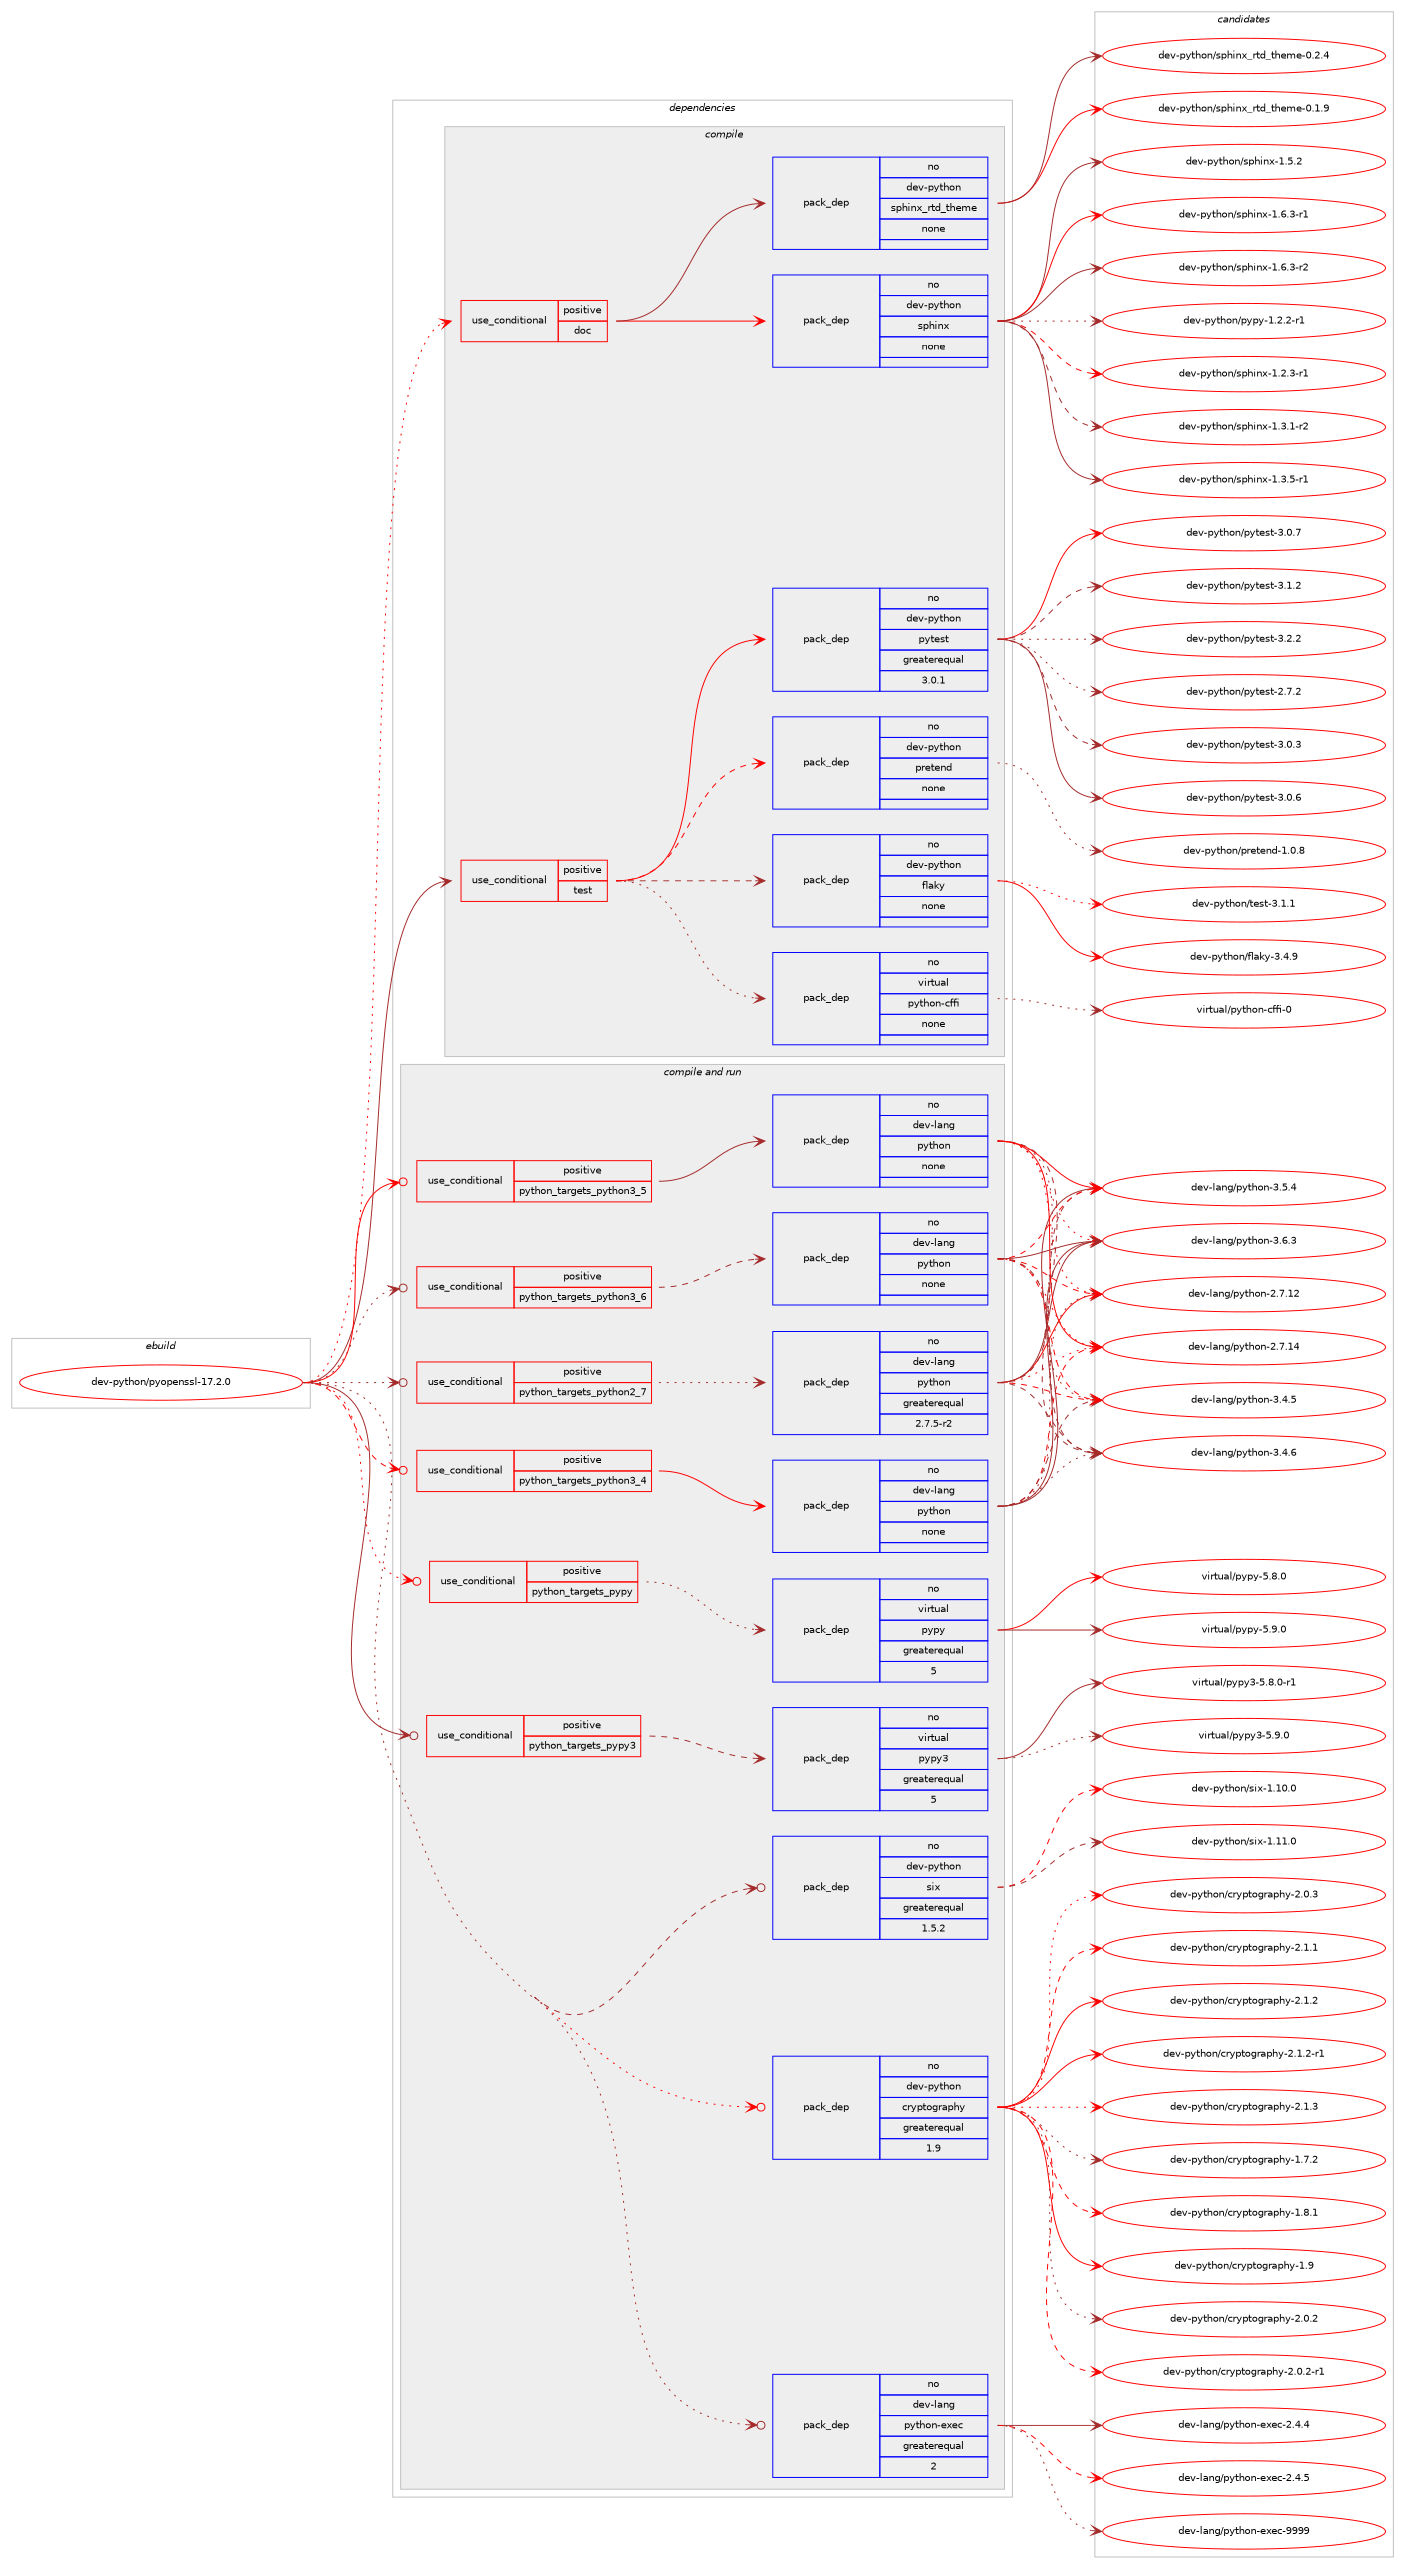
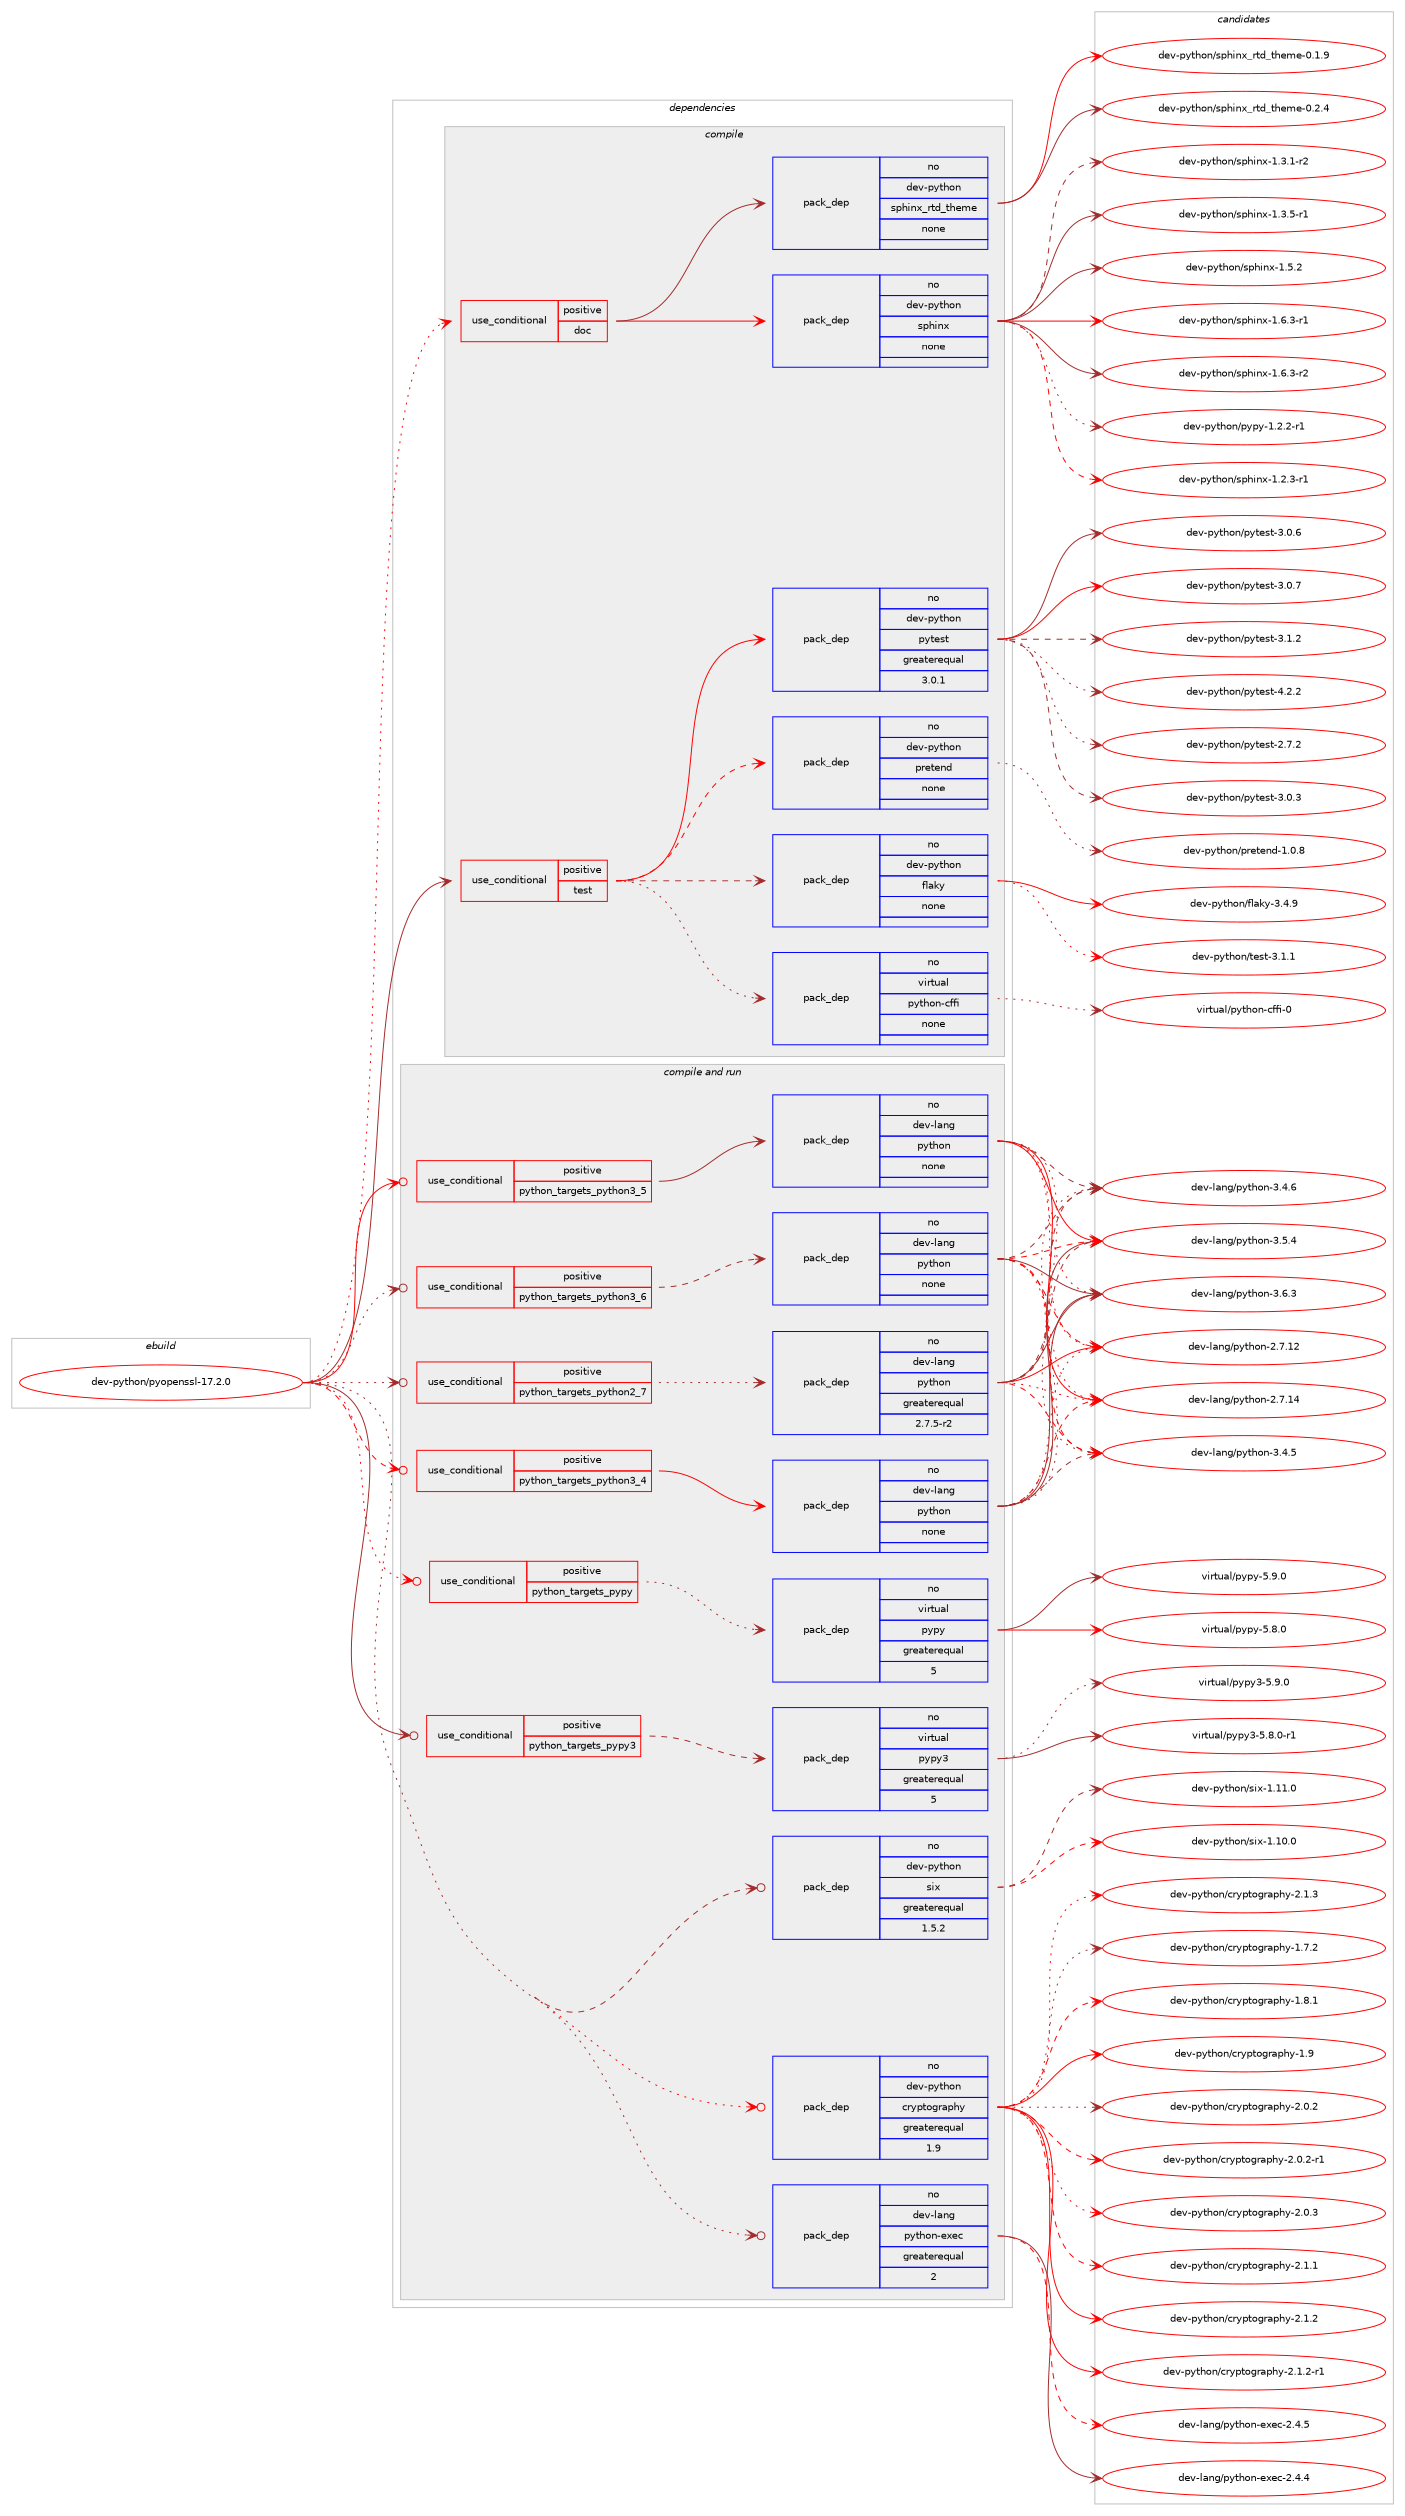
node "dev-python/pytest-3.2.2": label "dev-python/pytest-3.2.2" -> "dev-python/pytest-4.2.2"
node "dev-lang/python-exec-9999": removed
